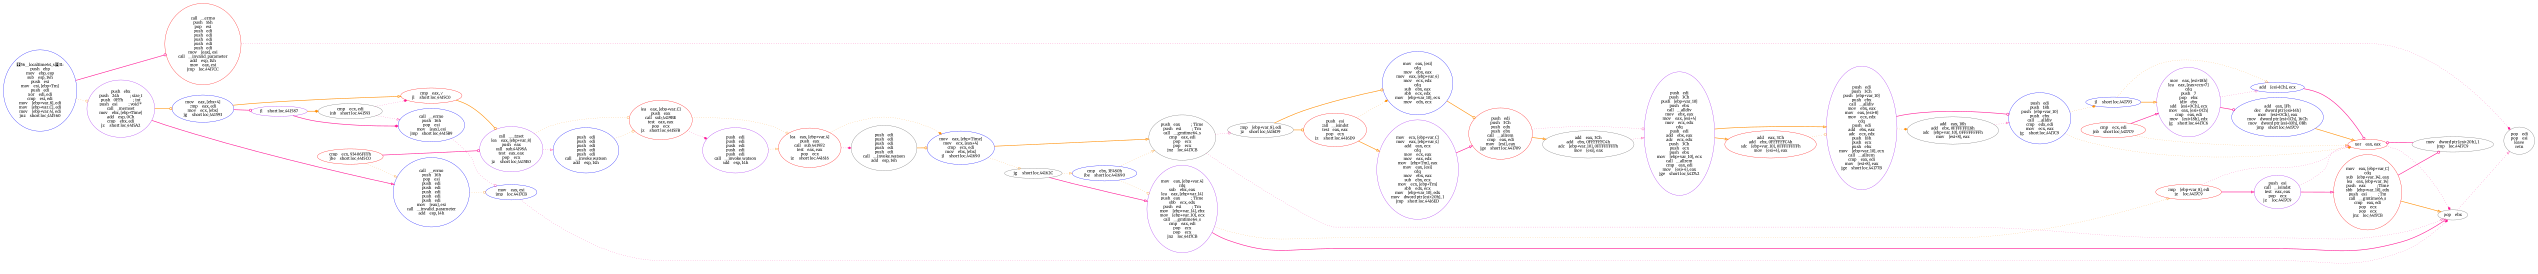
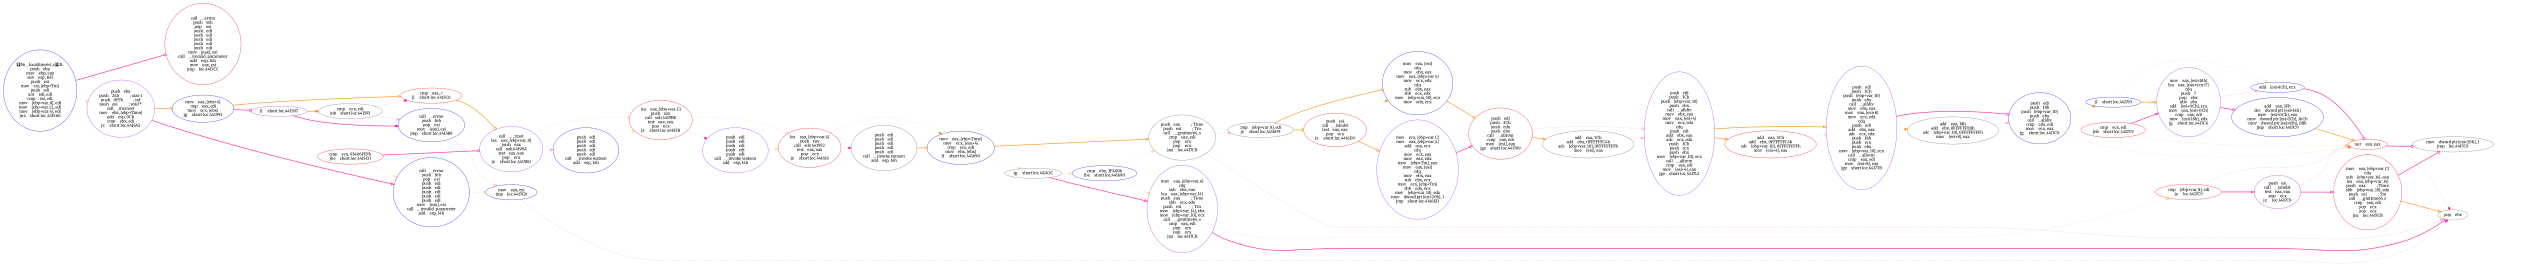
node "pop     edi pop     esi leave retn": removed
edge "mov     dword ptr [esi+20h], 1 jmp     loc_4417C9" -> "xor     eax, eax": reversed
